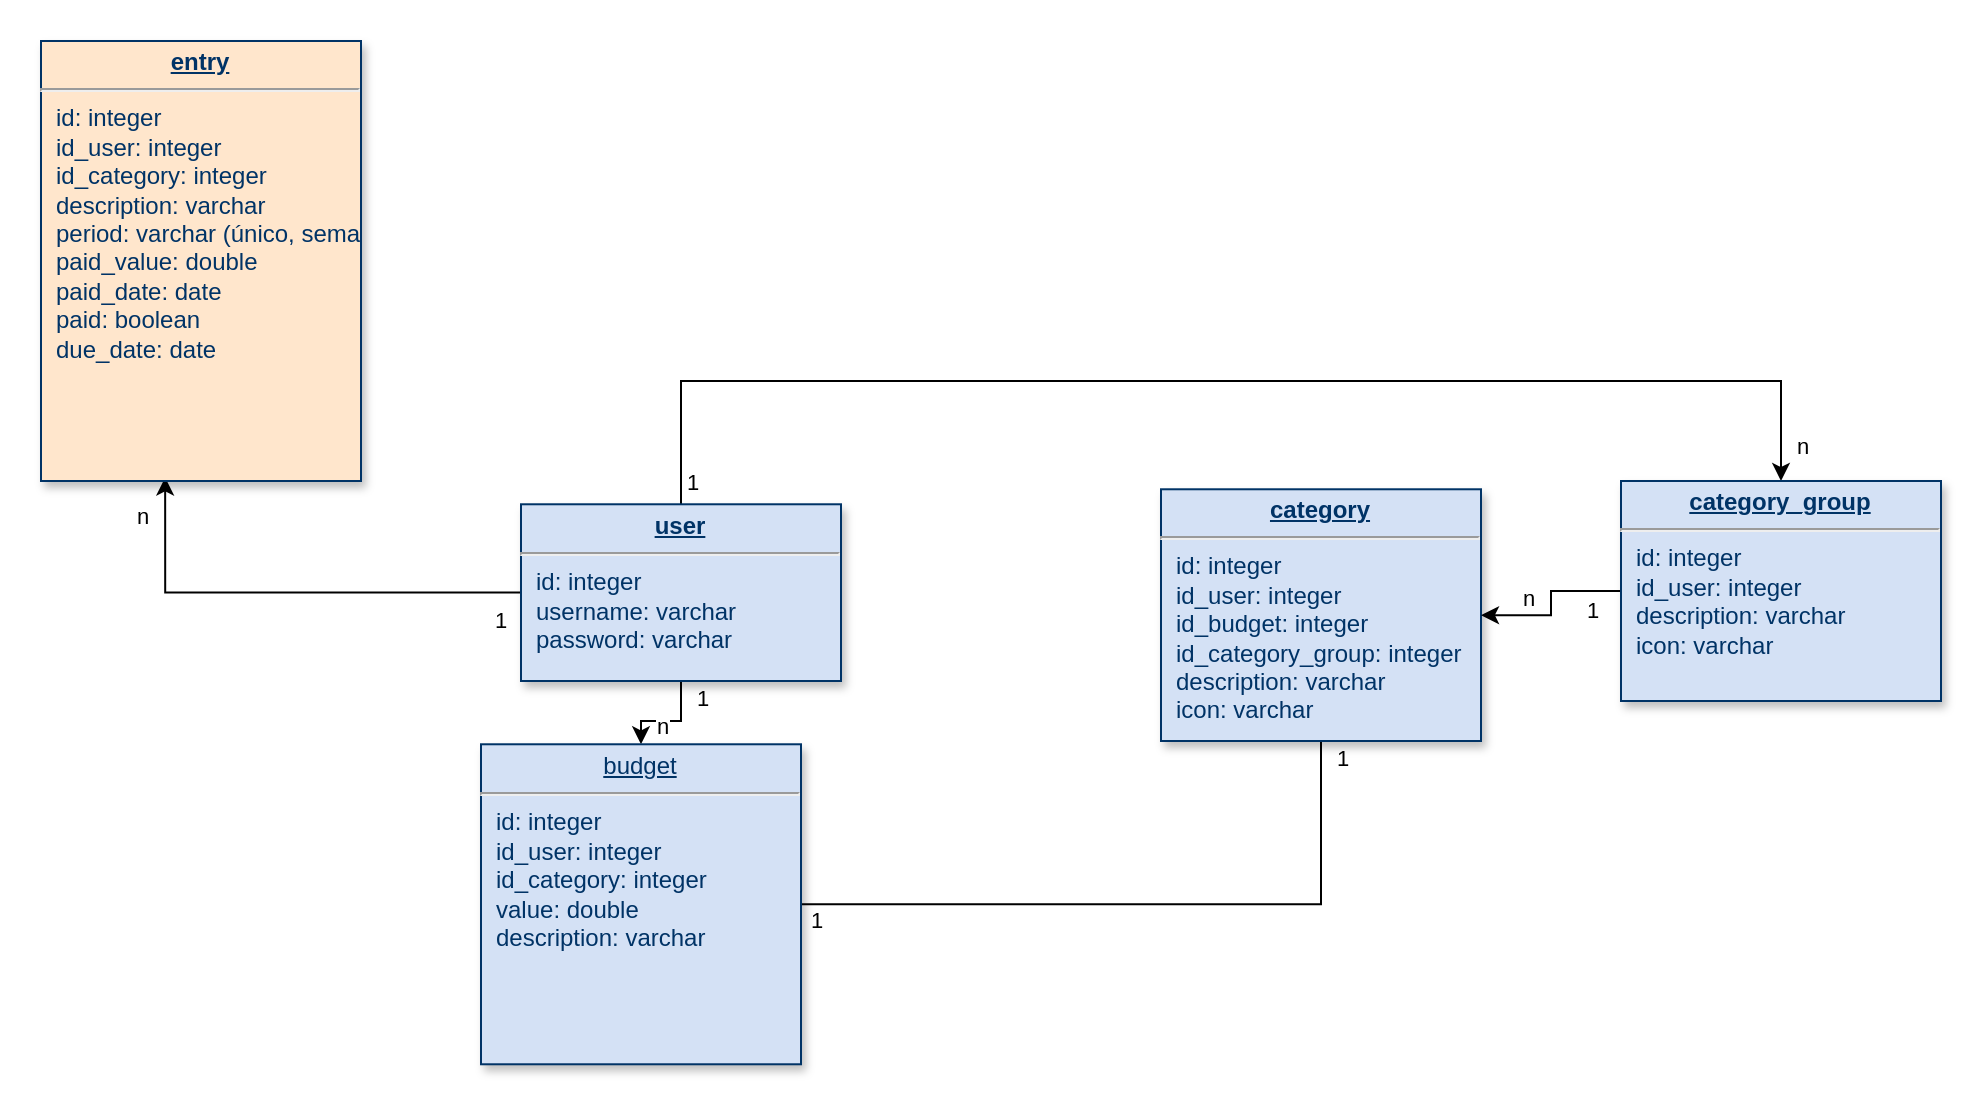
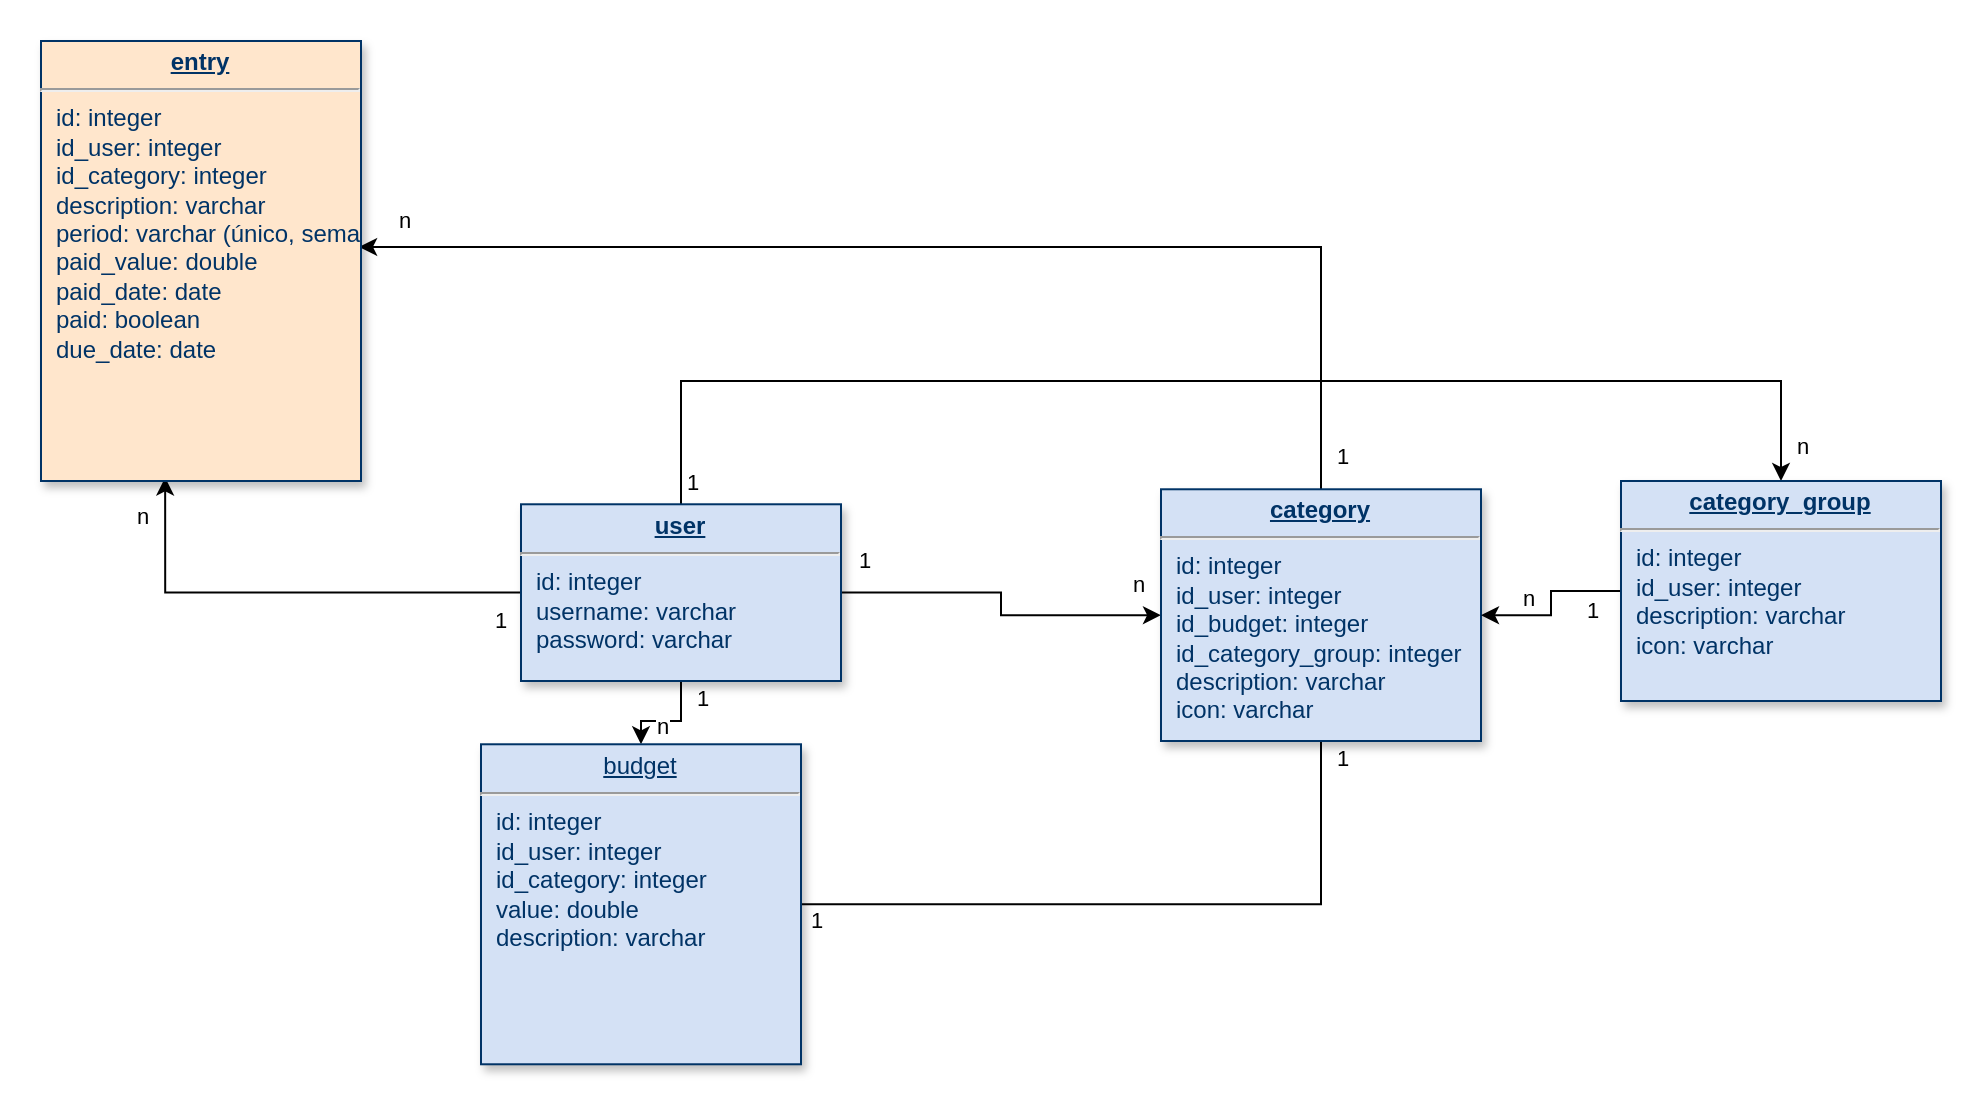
edge "category id: integer id_user: integer id_budget: integer id_category_group: integer description: varchar icon: varchar" -> "entry id: integer id_user: integer id_category: integer description: varchar period: varchar (único, semanal, mensal, trimestral, semestral, anual) paid_value: double paid_date: date paid: boolean due_date: date": added, labels "1", "n"
edge "user id: integer username: varchar password: varchar" -> "category id: integer id_user: integer id_budget: integer id_category_group: integer description: varchar icon: varchar": added, labels "1", "n"
